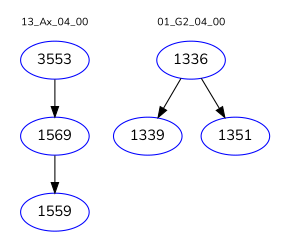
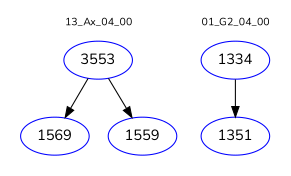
node "1336": label "1336" -> "1334"
node "1339": removed
edge "1569" -> "1559": now "3553" -> "1559"
